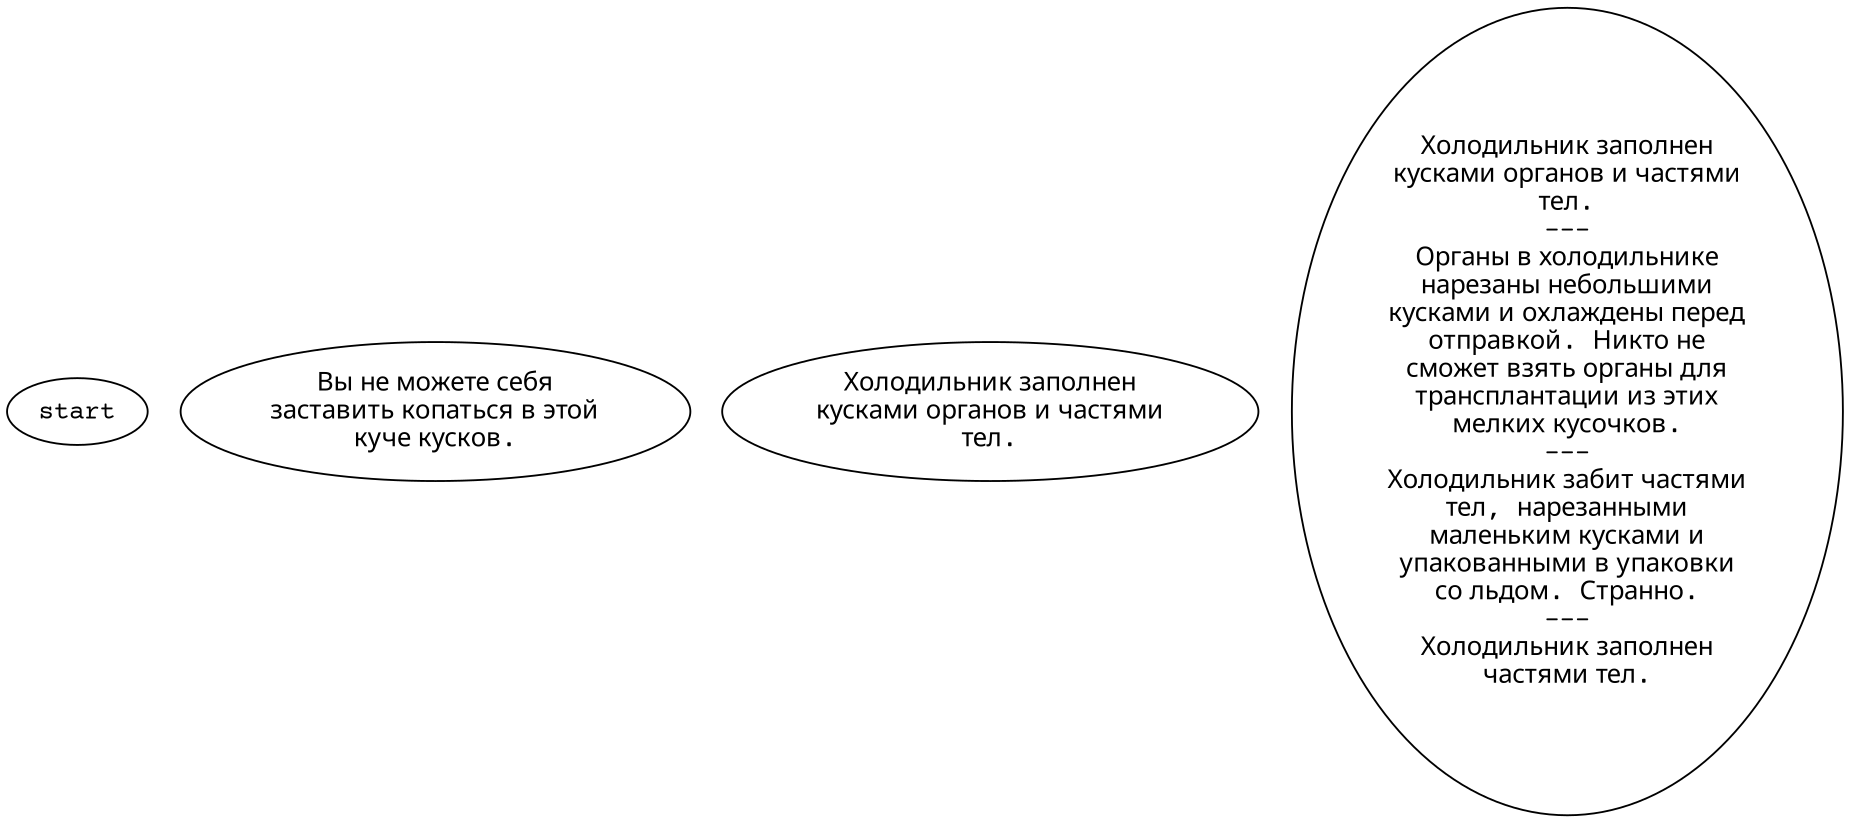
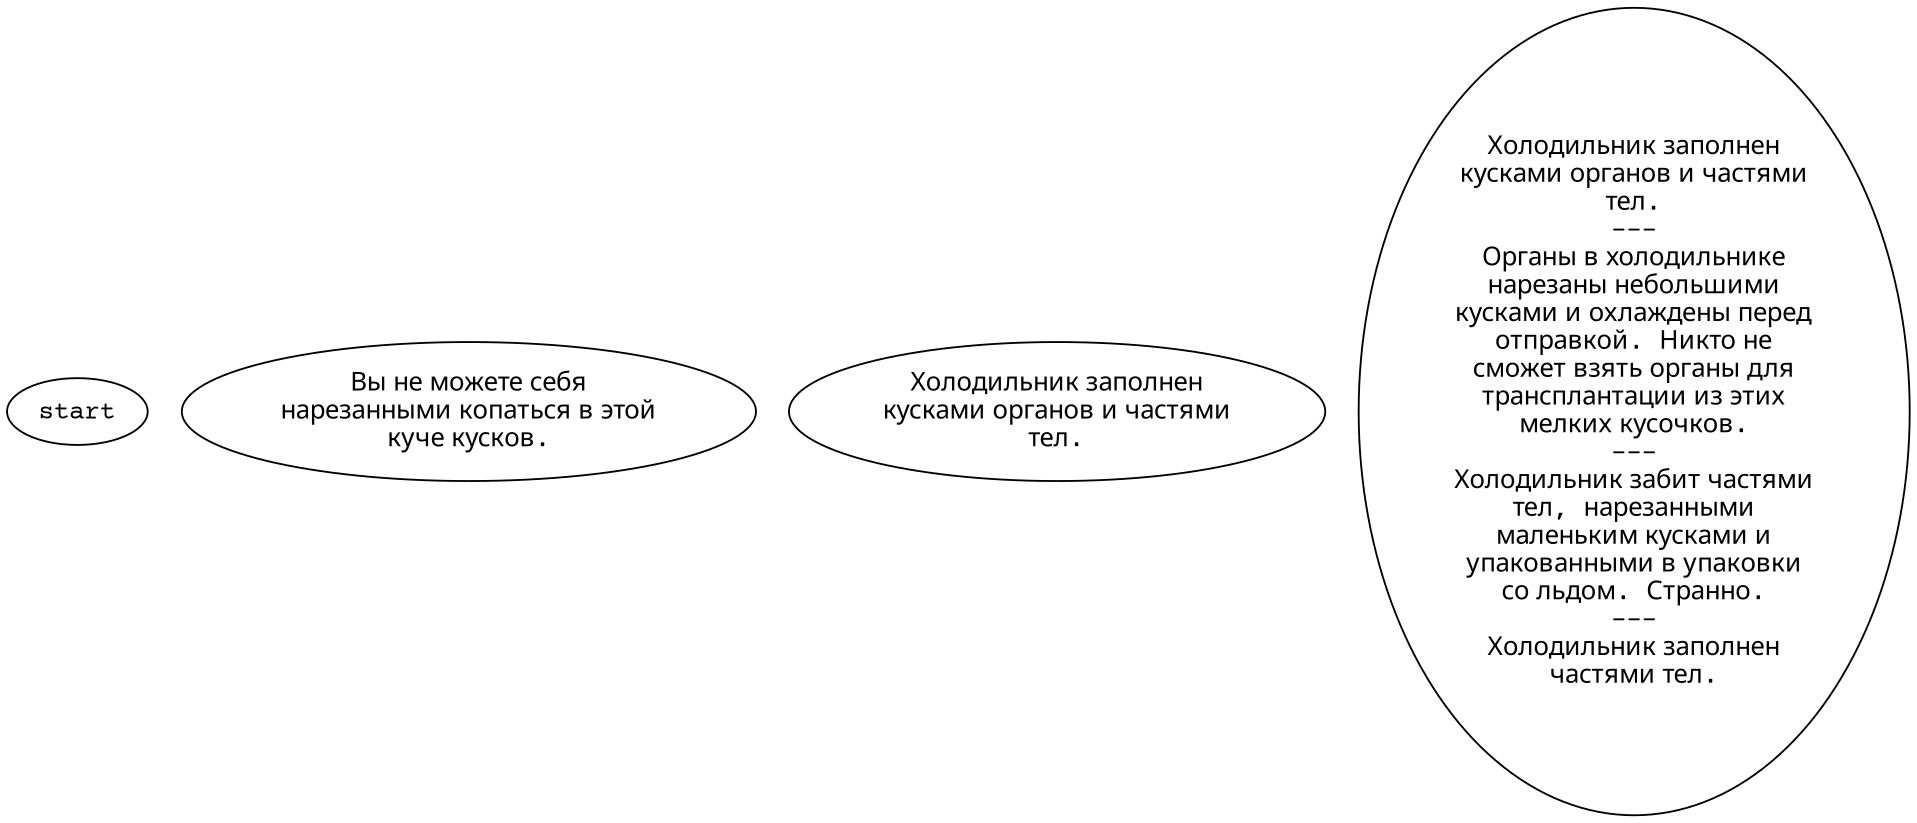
node "Вы не можете себя заставить копаться в этой куче кусков.": label "Вы не можете себя заставить копаться в этой куче кусков." -> "Вы не можете себя нарезанными копаться в этой куче кусков."
